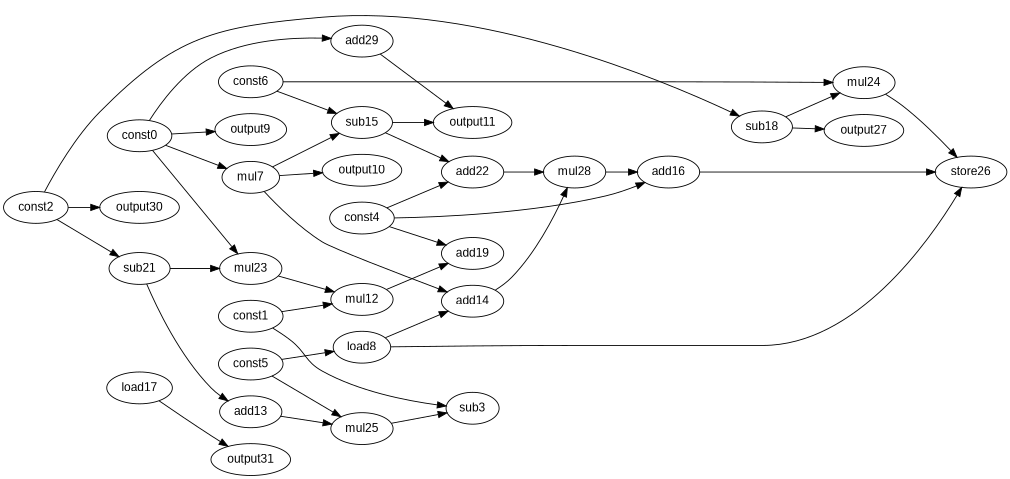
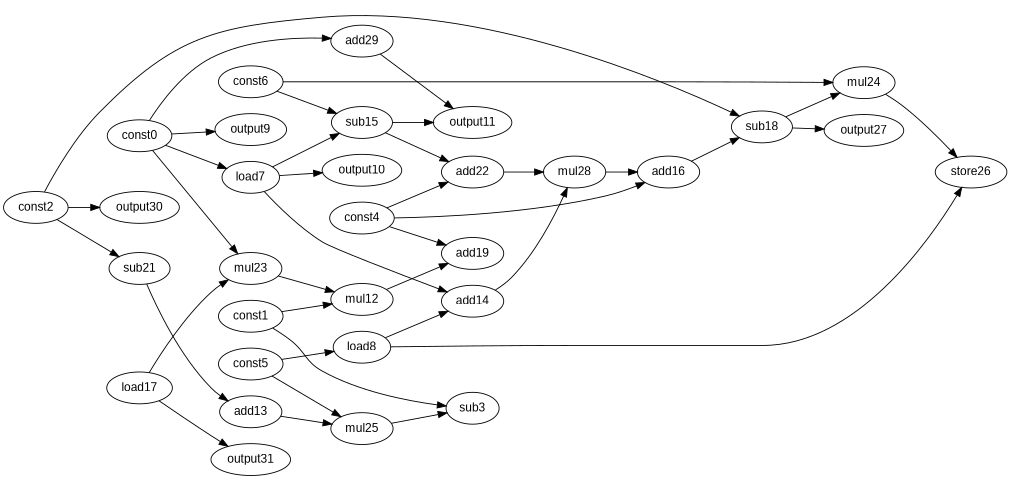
edge "add16" -> "store26": now "add16" -> "sub18"
node "mul7": label "mul7" -> "load7"
edge "sub21" -> "mul23": now "load17" -> "mul23"
